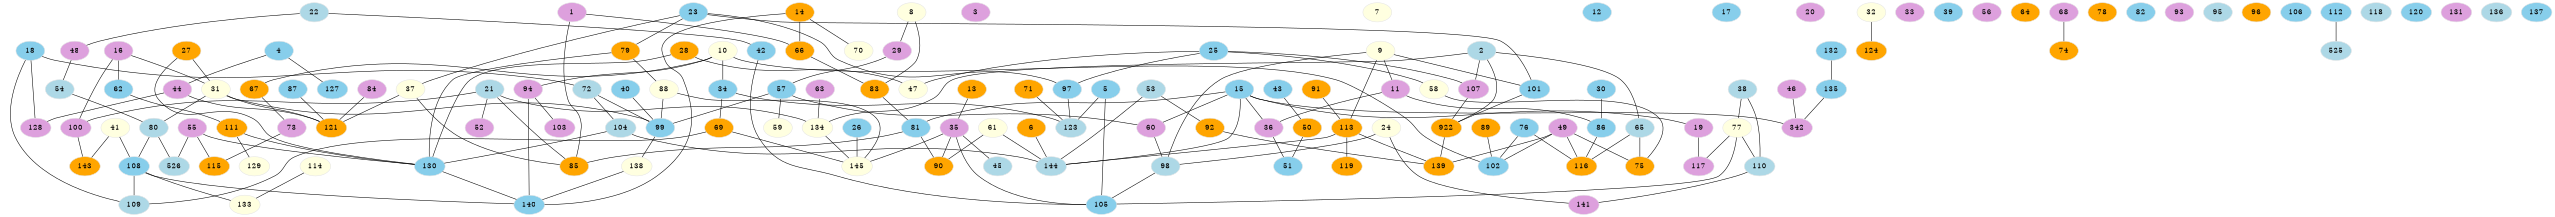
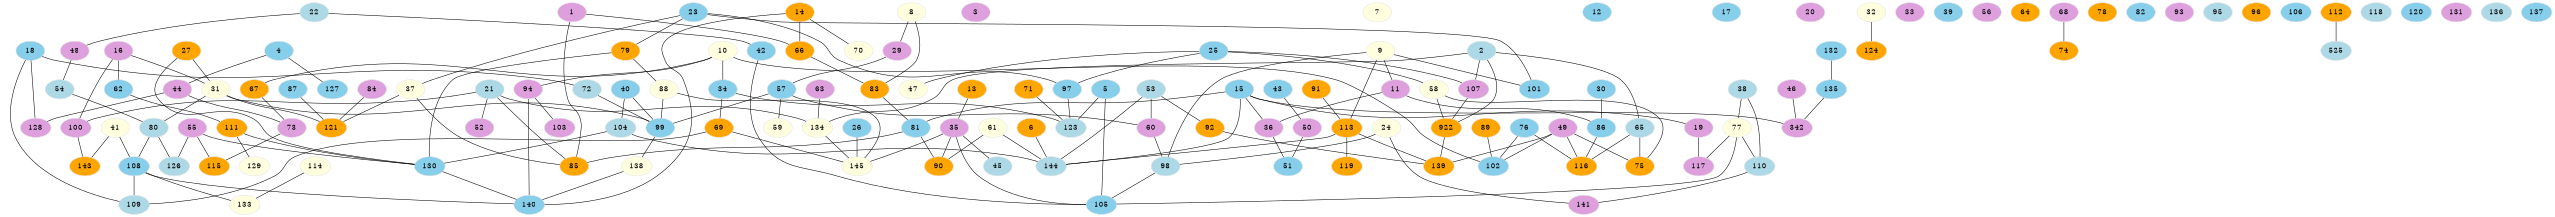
node "112": fillcolor skyblue -> orange
node "28": removed
edge "72" -- "104": now "40" -- "104"
edge "15" -- "60": now "53" -- "60"
edge "101" -- "922": now "58" -- "922"
edge "44" -- "121": now "44" -- "73"
node "50": fillcolor orange -> plum
node "526": label "526" -> "126"
